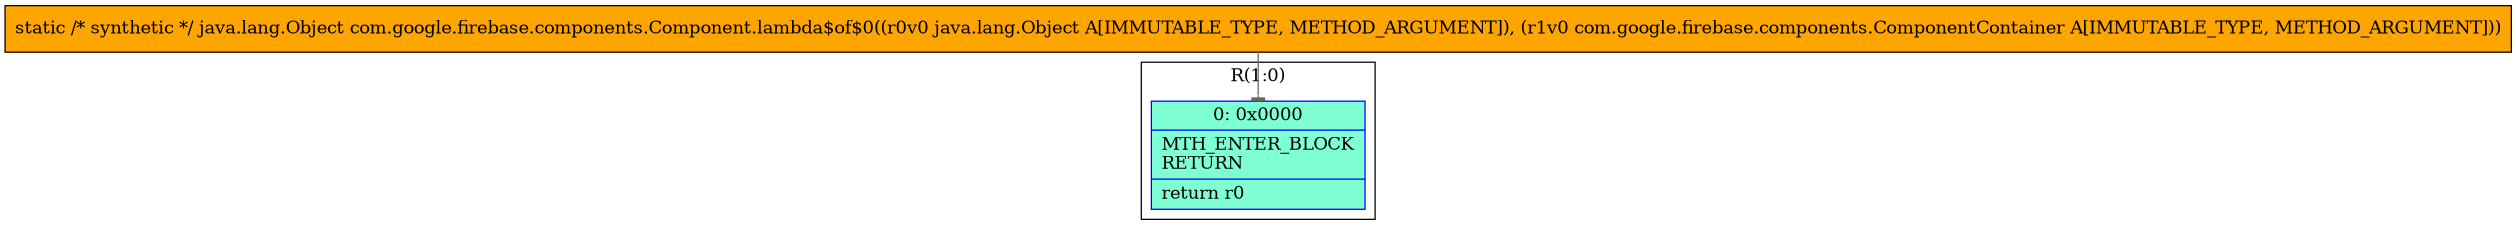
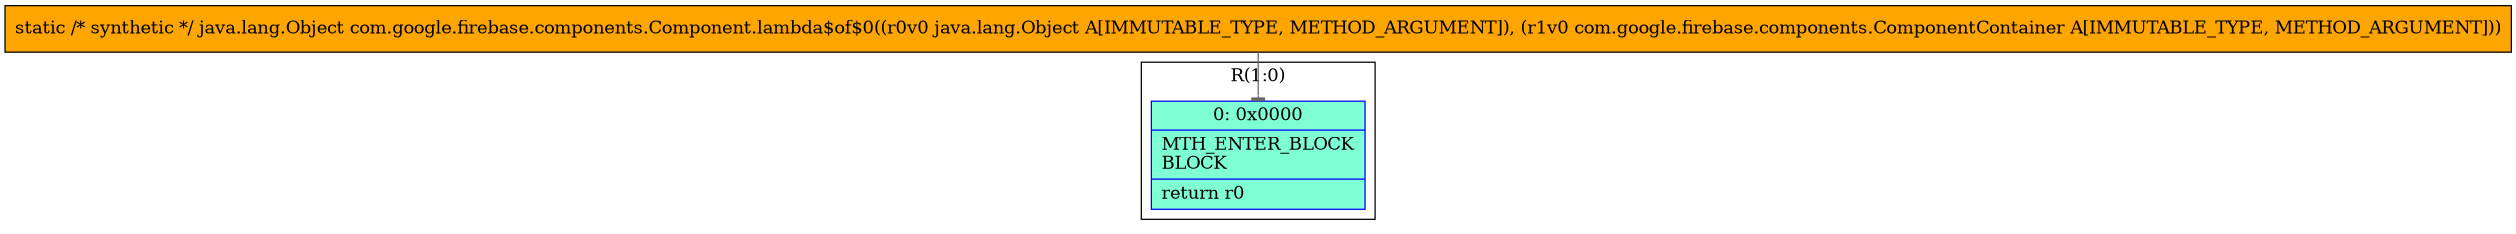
node "0: 0x0000": text "RETURN" -> "BLOCK"
